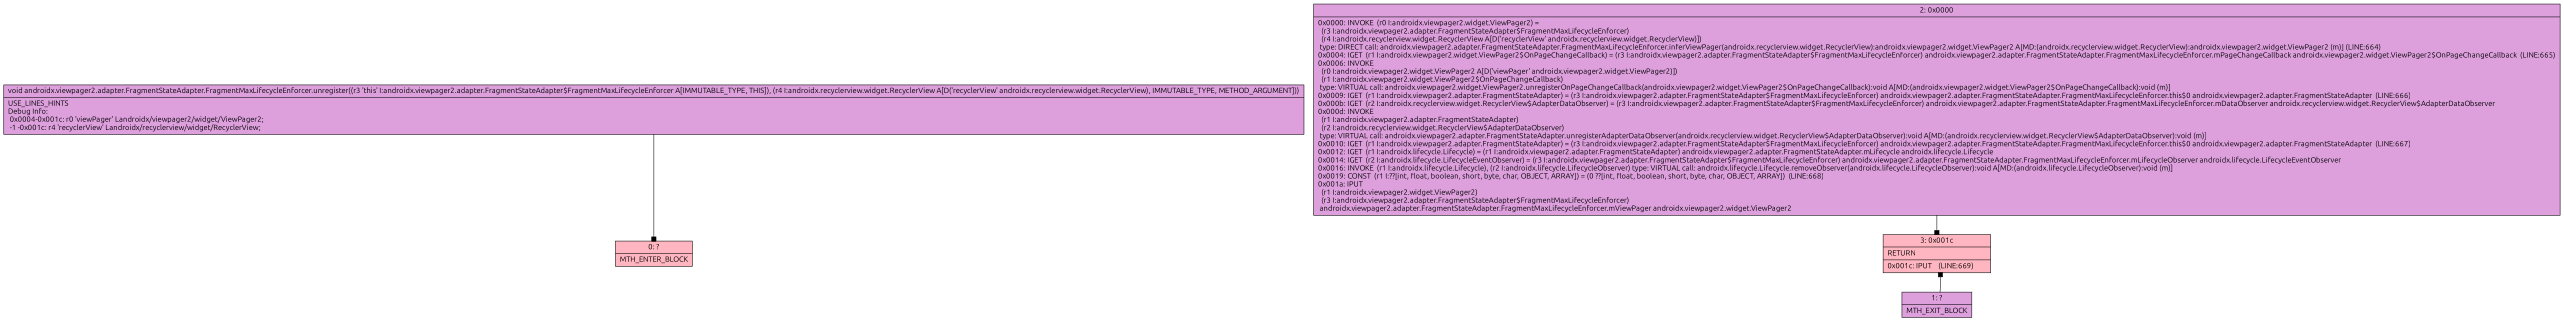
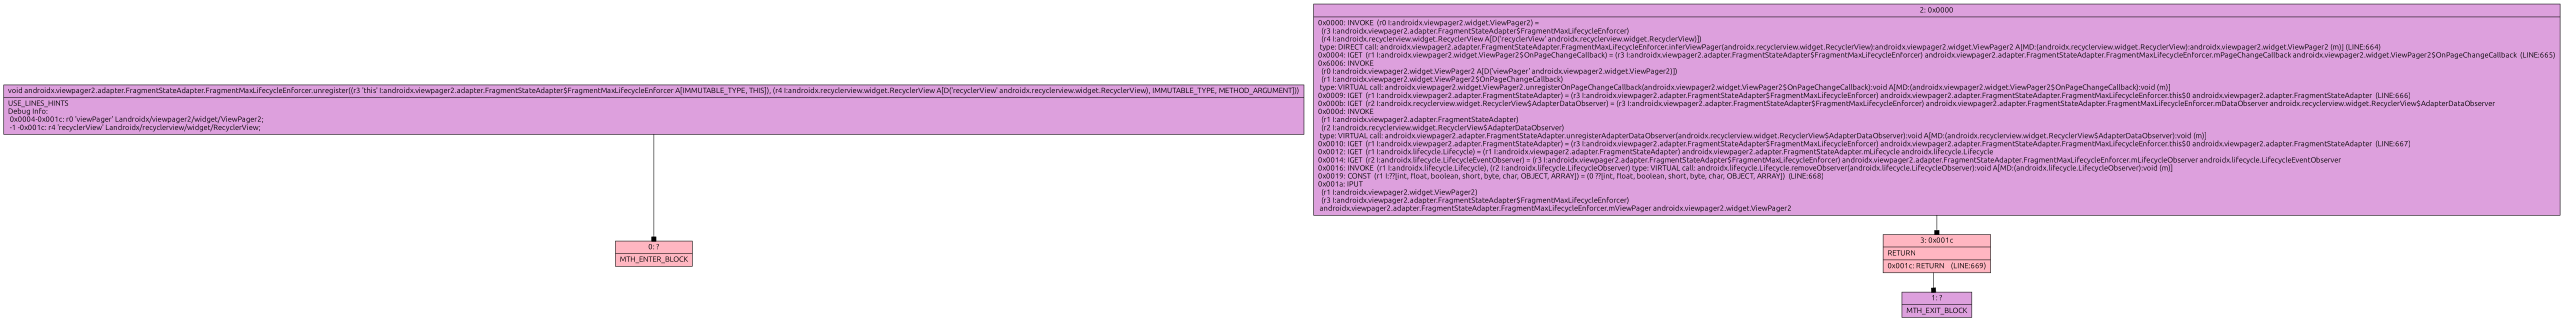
node "2: 0x0000": text "0x0006: INVOKE" -> "0x6006: INVOKE"
node "3: 0x001c": text "0x001c: IPUT    (LINE:669)" -> "0x001c: RETURN    (LINE:669)"
edge "1: ?" -> "3: 0x001c": reversed
